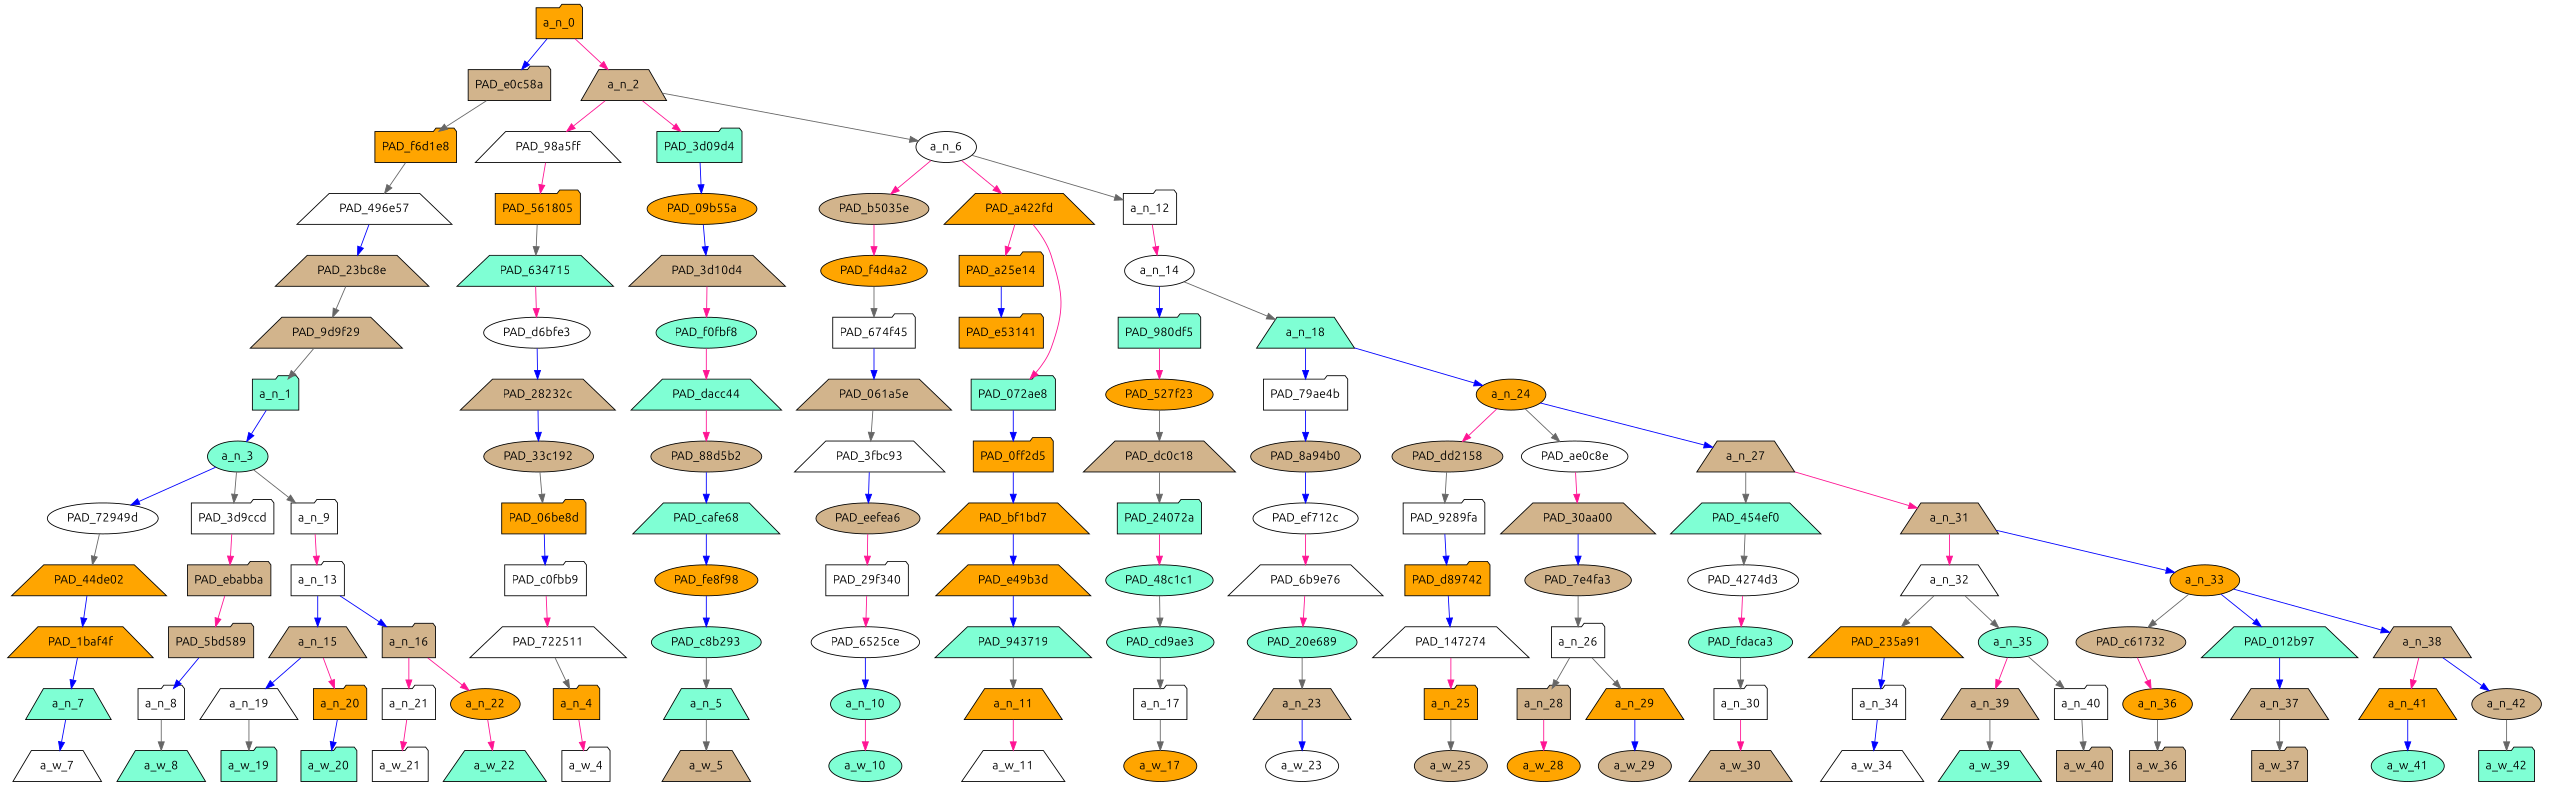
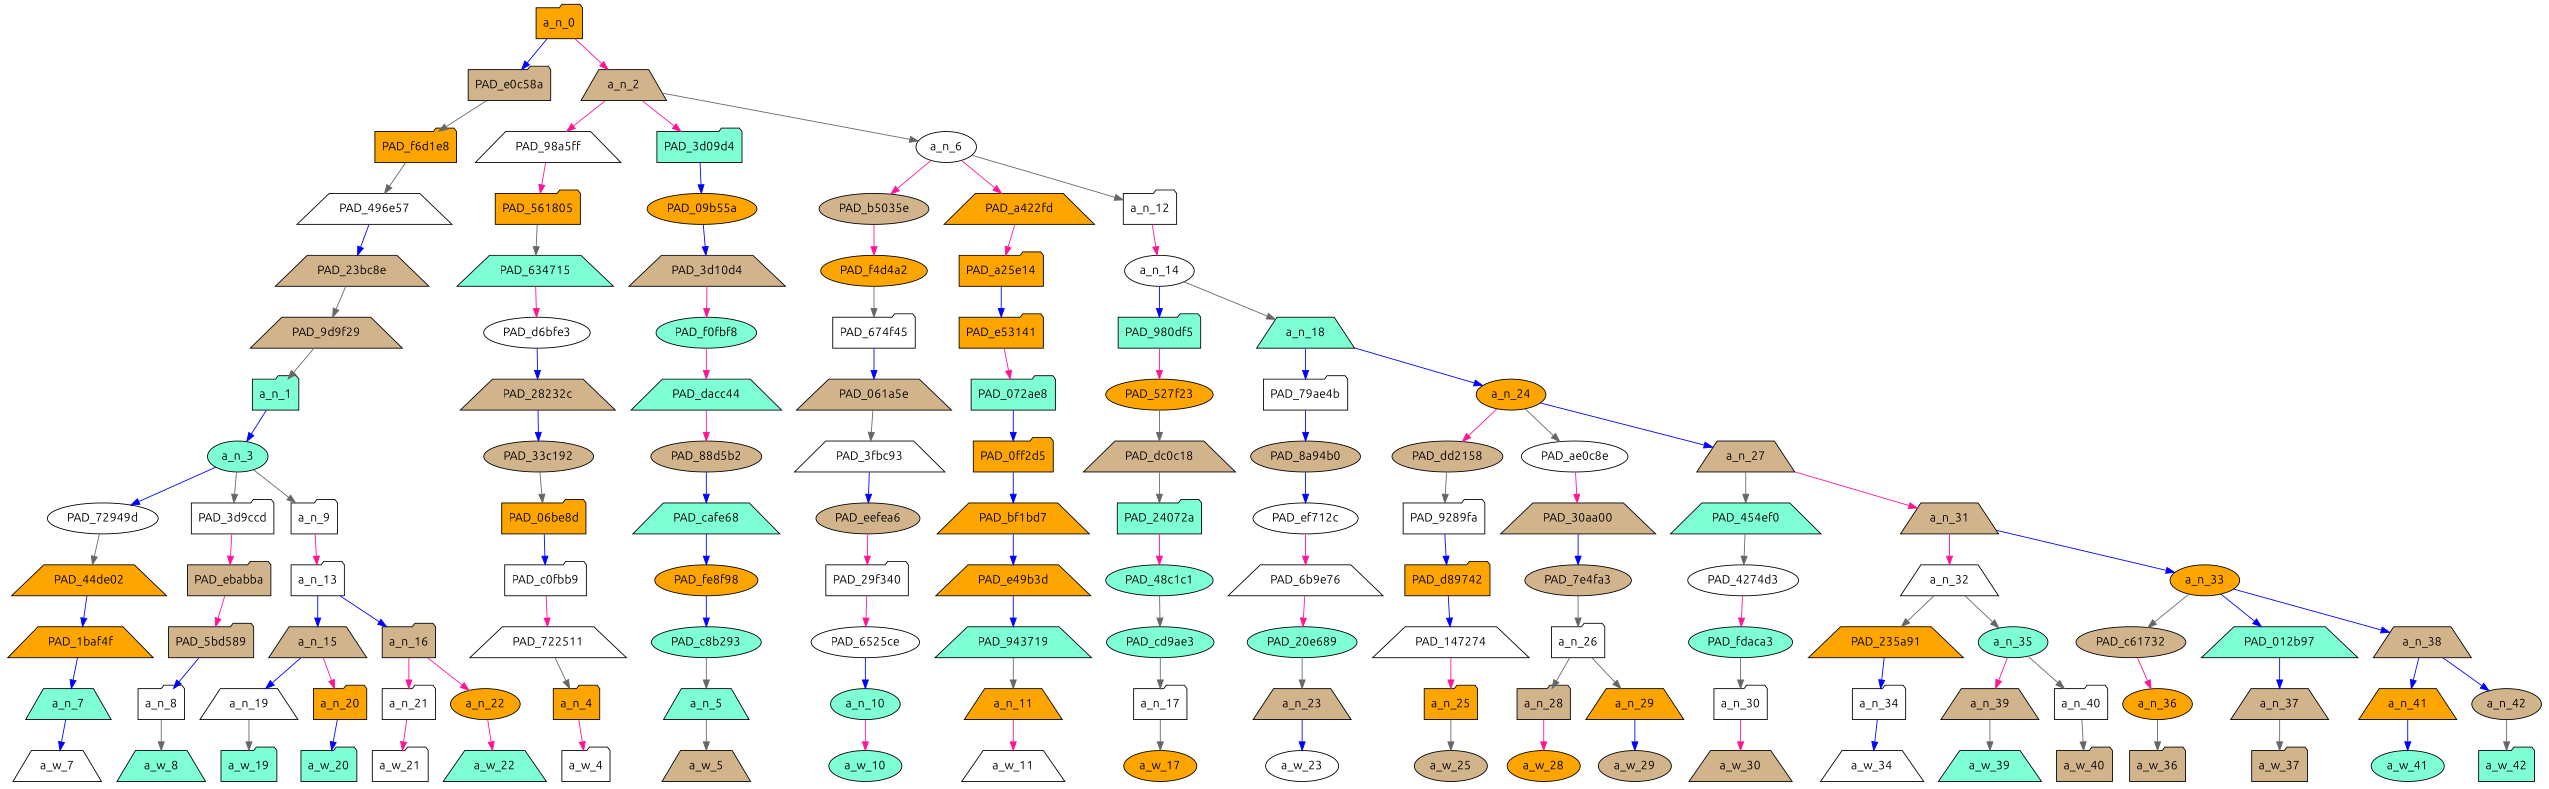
edge "PAD_a422fd" -> "PAD_072ae8": now "PAD_e53141" -> "PAD_072ae8"
edge "a_n_38" -> "a_n_41": color deeppink -> blue
